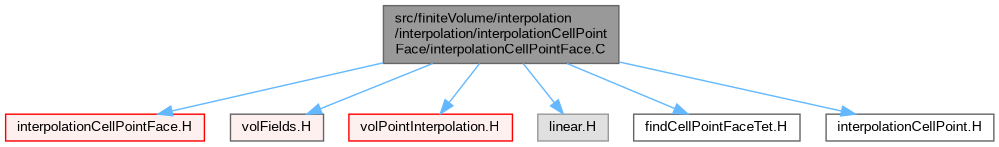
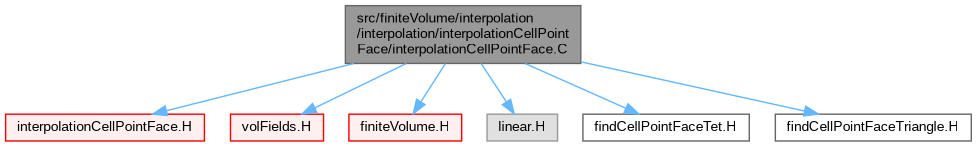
node "volFields.H": color grey40 -> red
node "volPointInterpolation.H": label "volPointInterpolation.H" -> "finiteVolume.H"
node "interpolationCellPoint.H": label "interpolationCellPoint.H" -> "findCellPointFaceTriangle.H"
